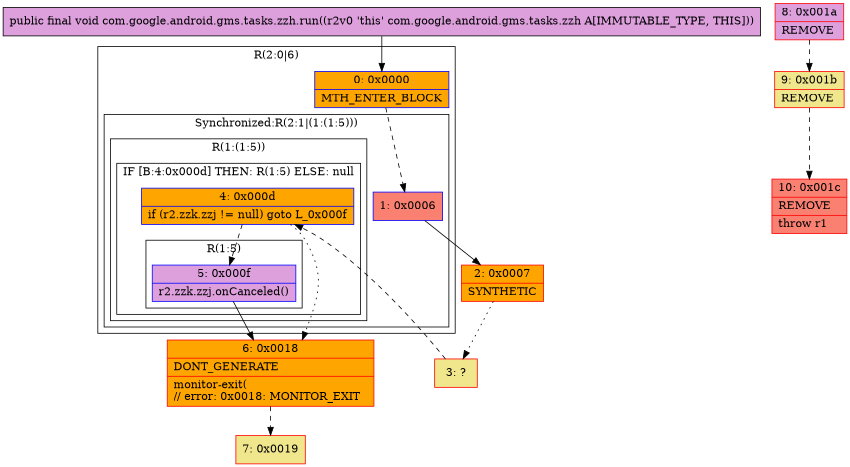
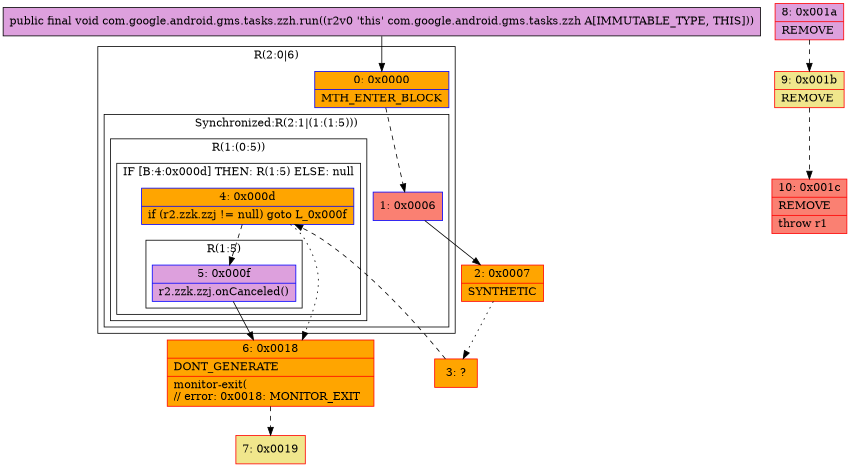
cluster "R(1:(1:5))": label "R(1:(1:5))" -> "R(1:(0:5))"
node "3: ?": fillcolor khaki -> orange
